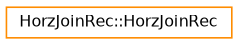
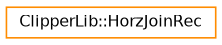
node "HorzJoinRec::HorzJoinRec": label "HorzJoinRec::HorzJoinRec" -> "ClipperLib::HorzJoinRec"
